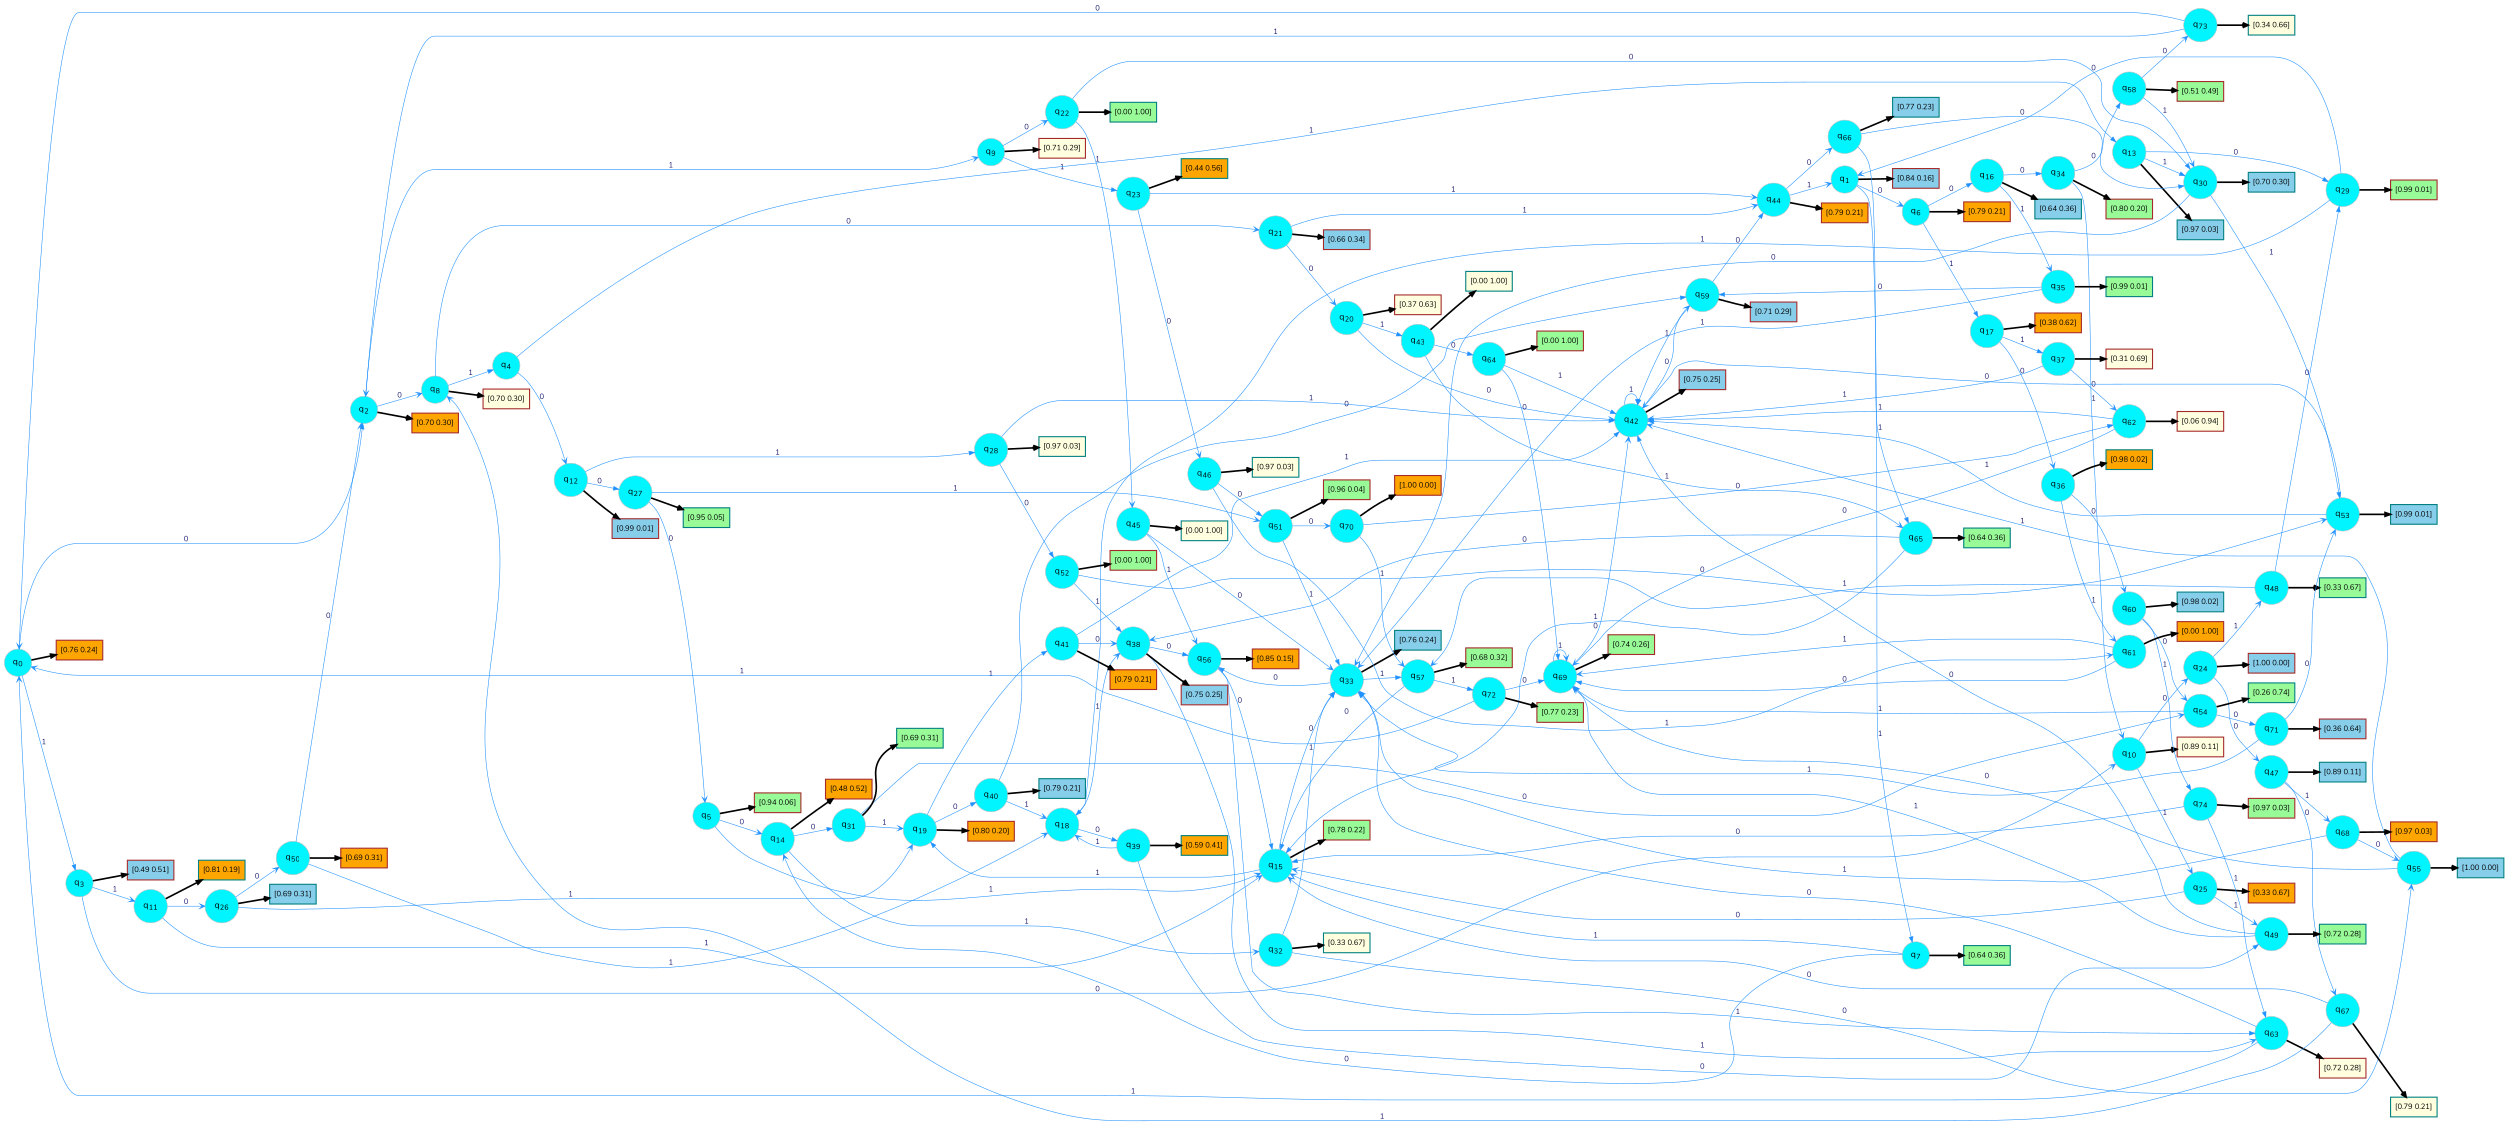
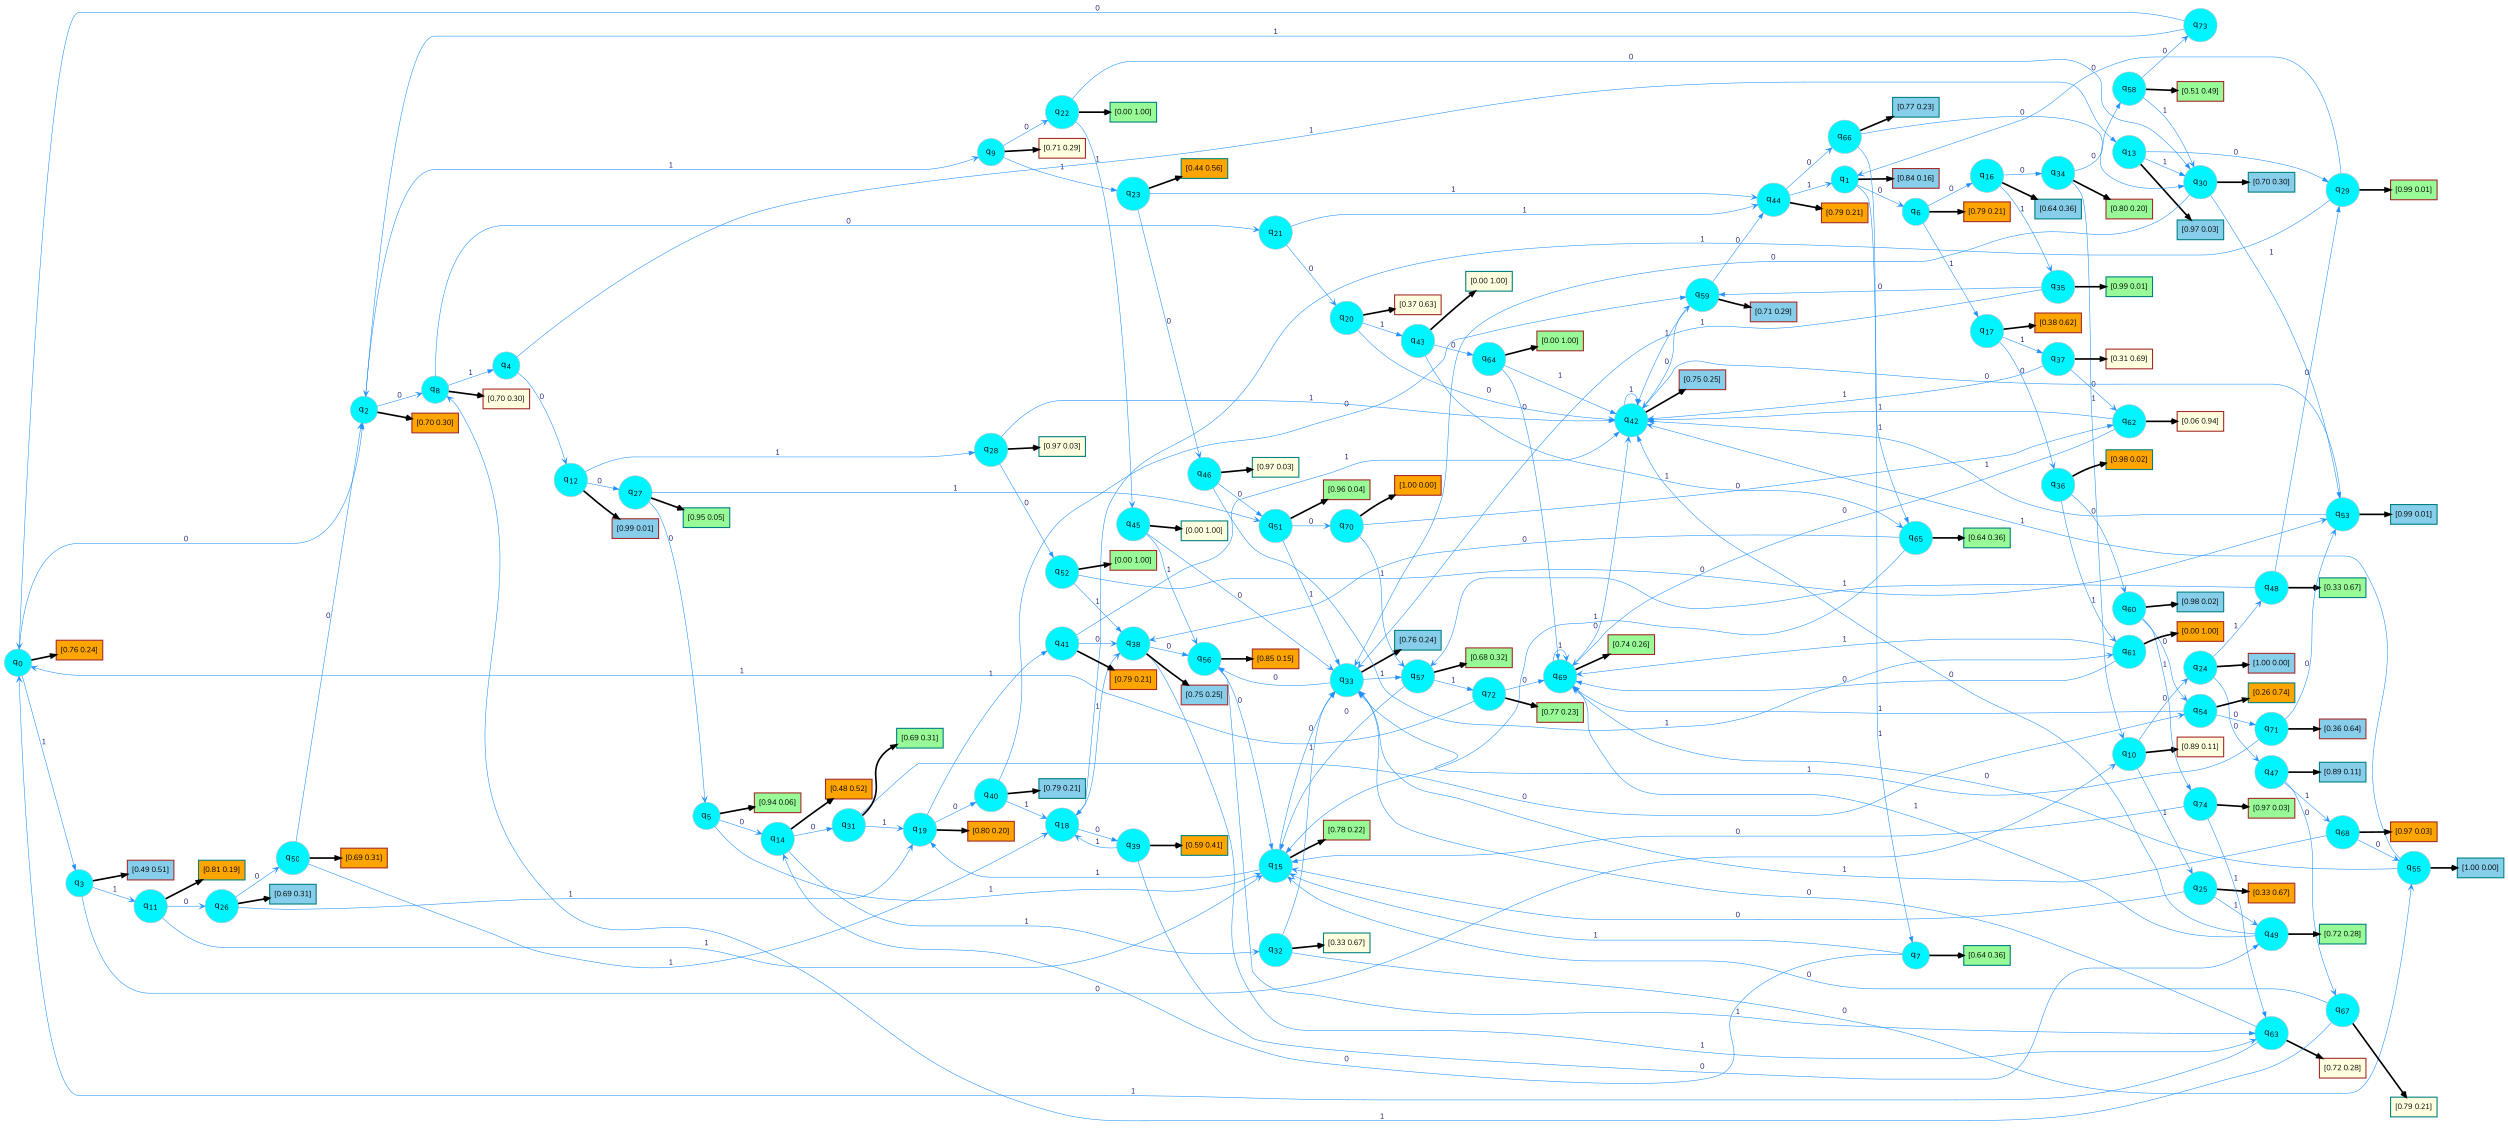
node "[0.34 0.66]": removed
node "[0.66 0.34]": removed
node "[0.26 0.74]": fillcolor palegreen -> orange
